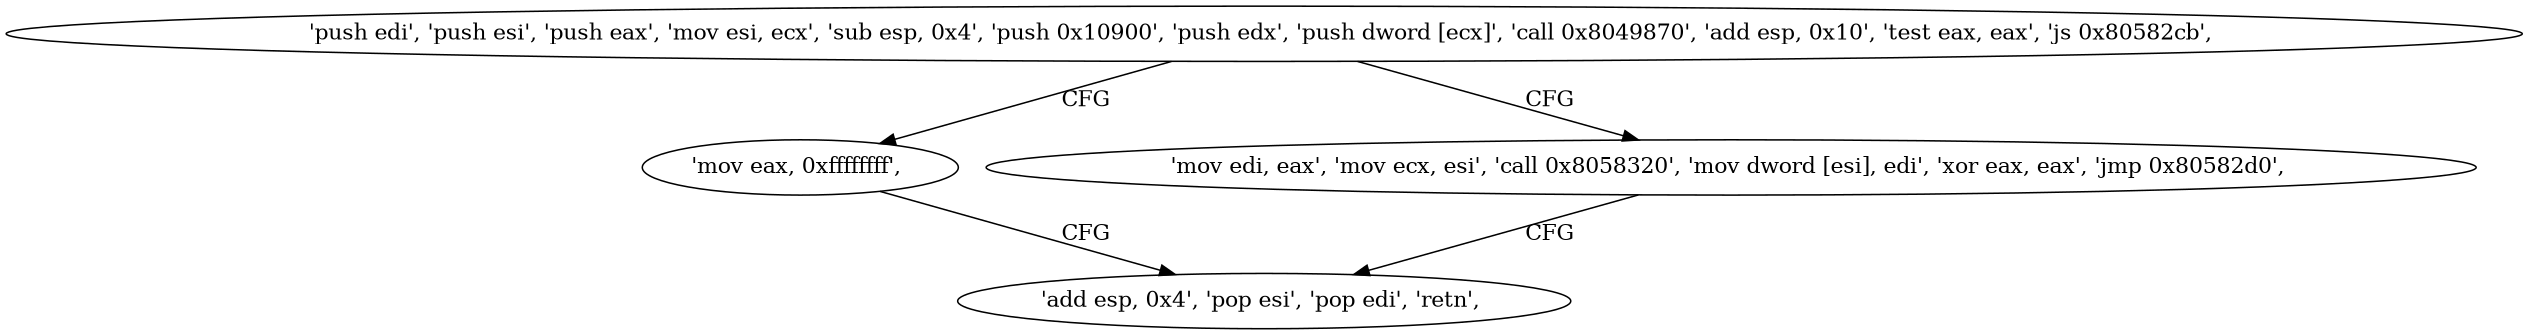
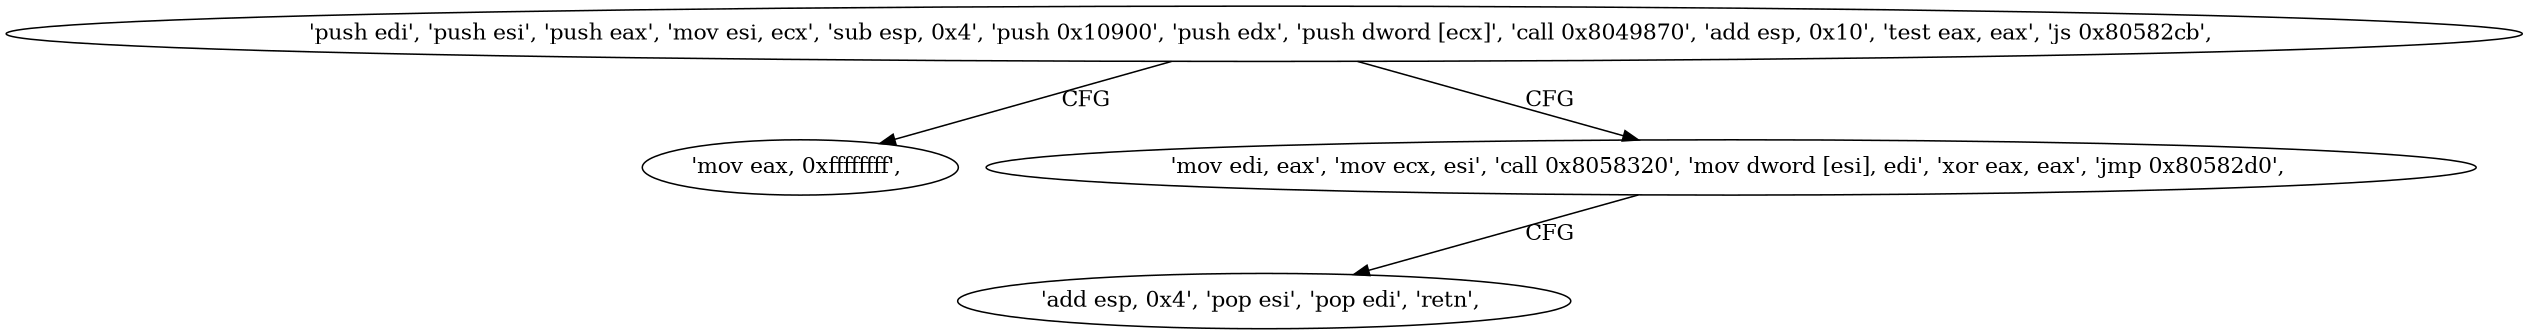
edge "'mov eax, 0xffffffff'," -> "'add esp, 0x4', 'pop esi', 'pop edi', 'retn',": removed, label "CFG"
